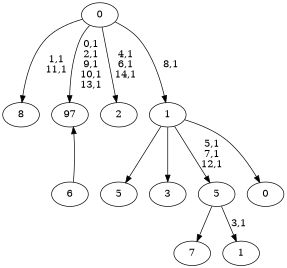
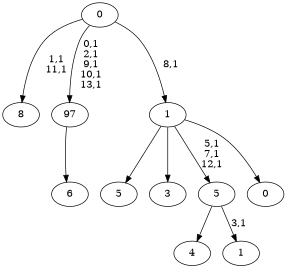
node "2": removed
edge "6" -> "97": reversed
node "7": label "7" -> "4"
